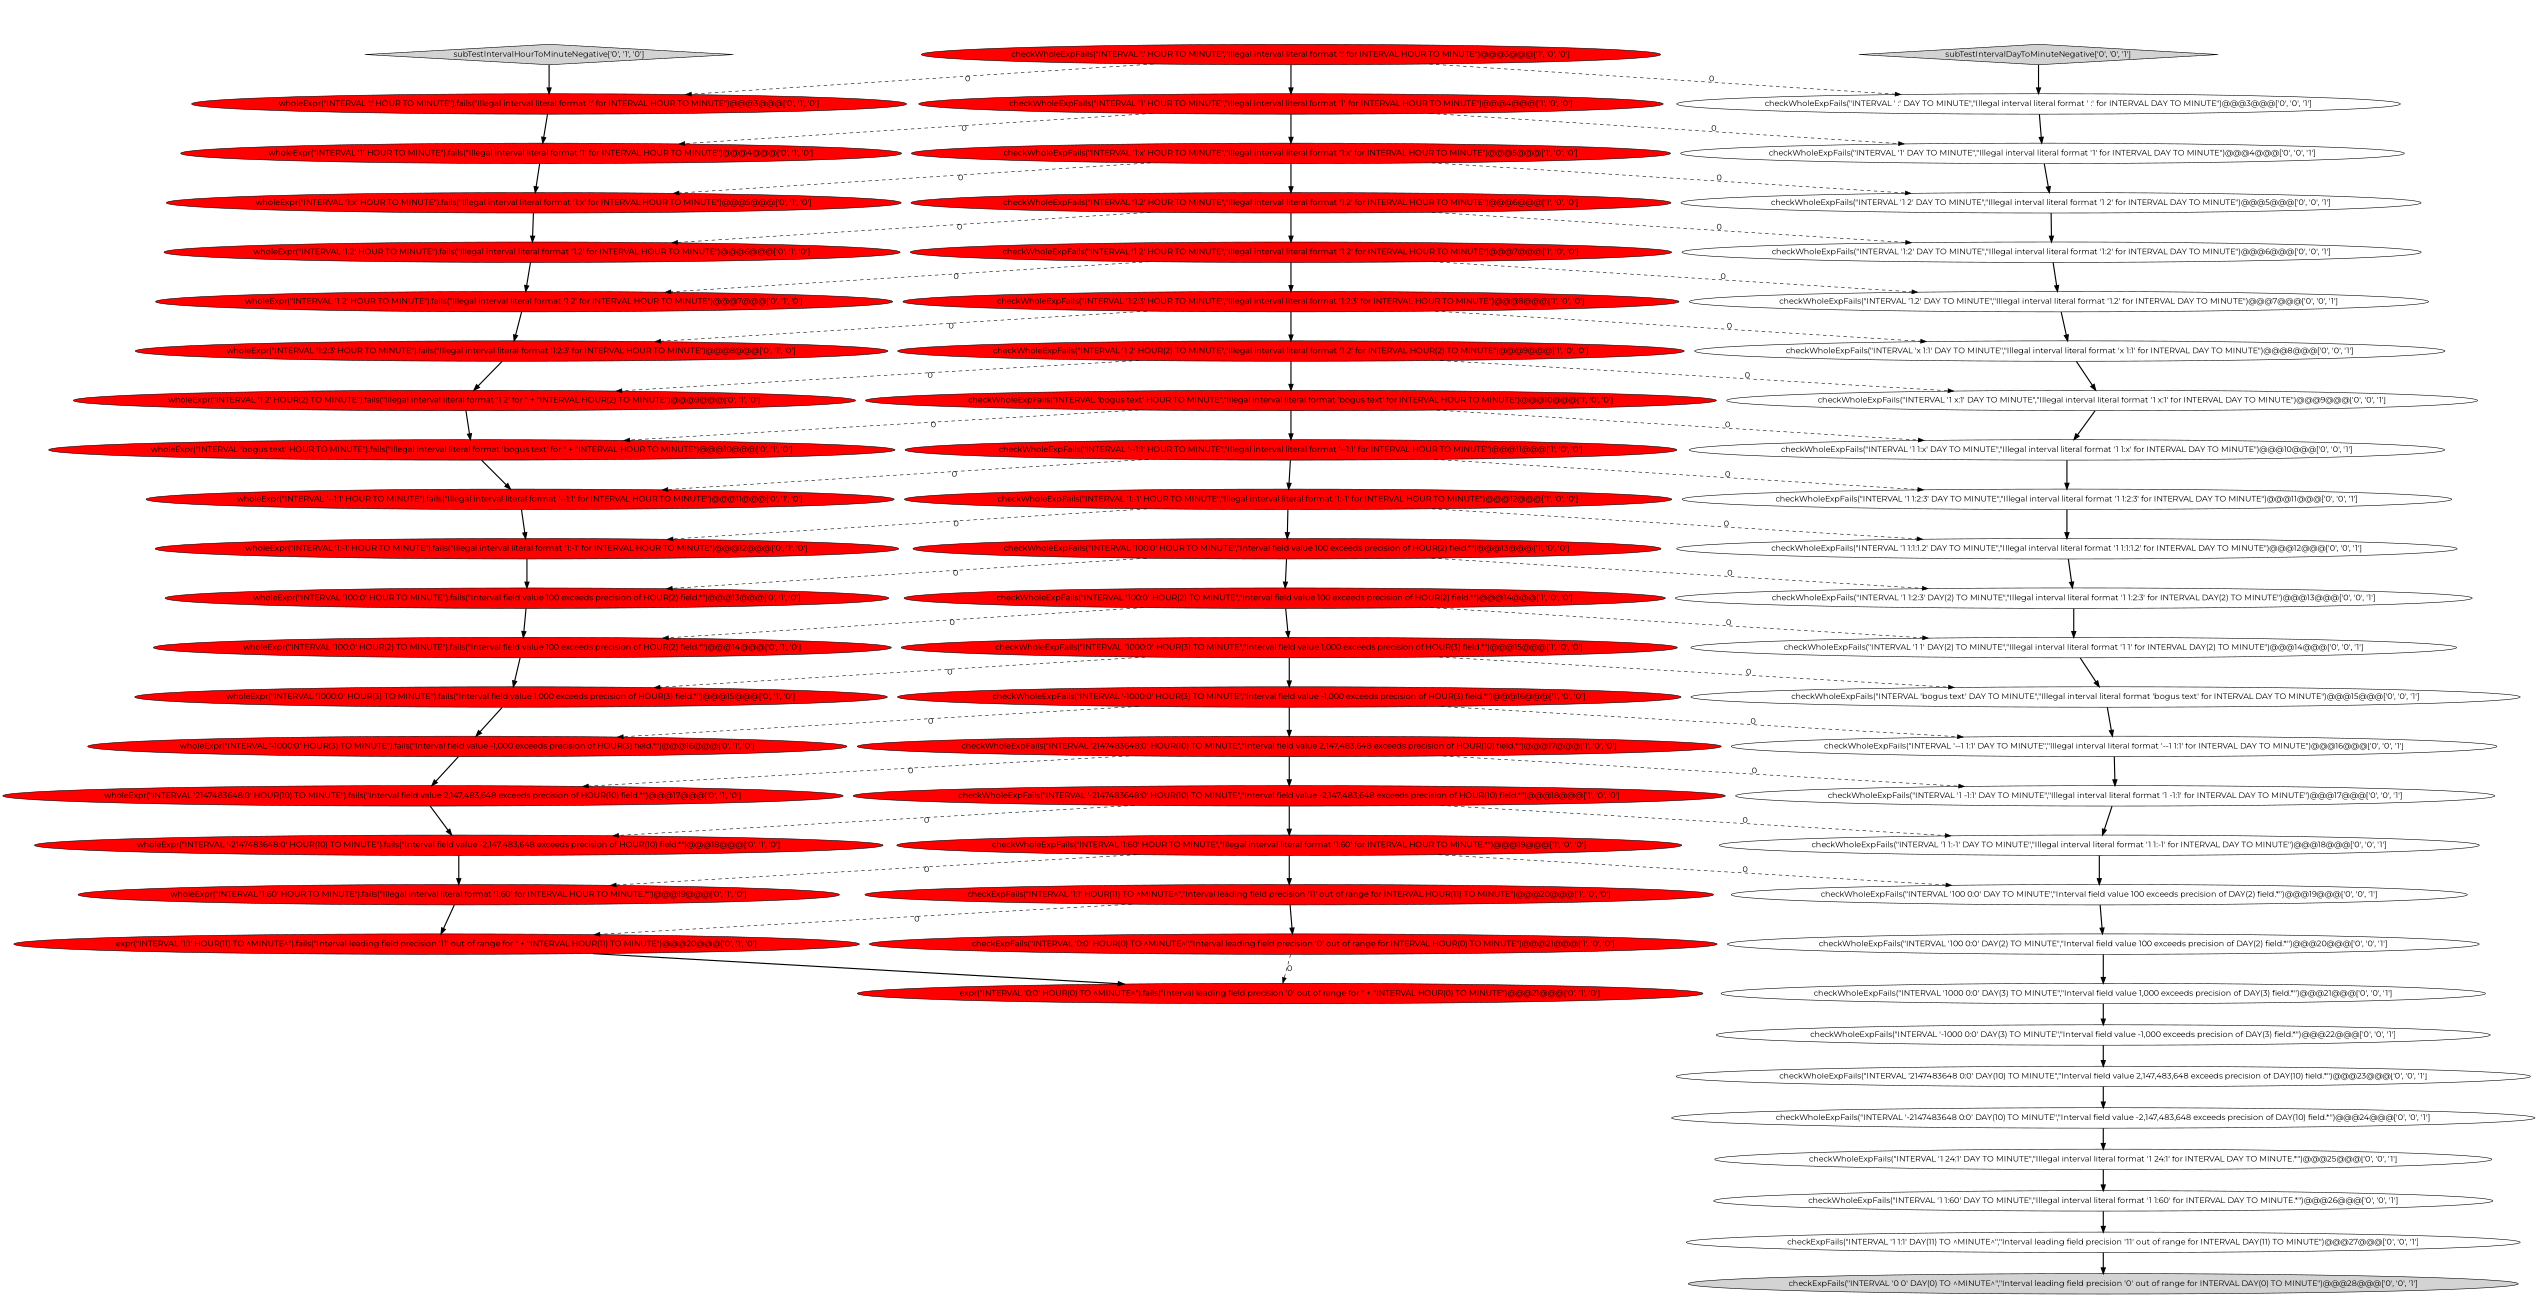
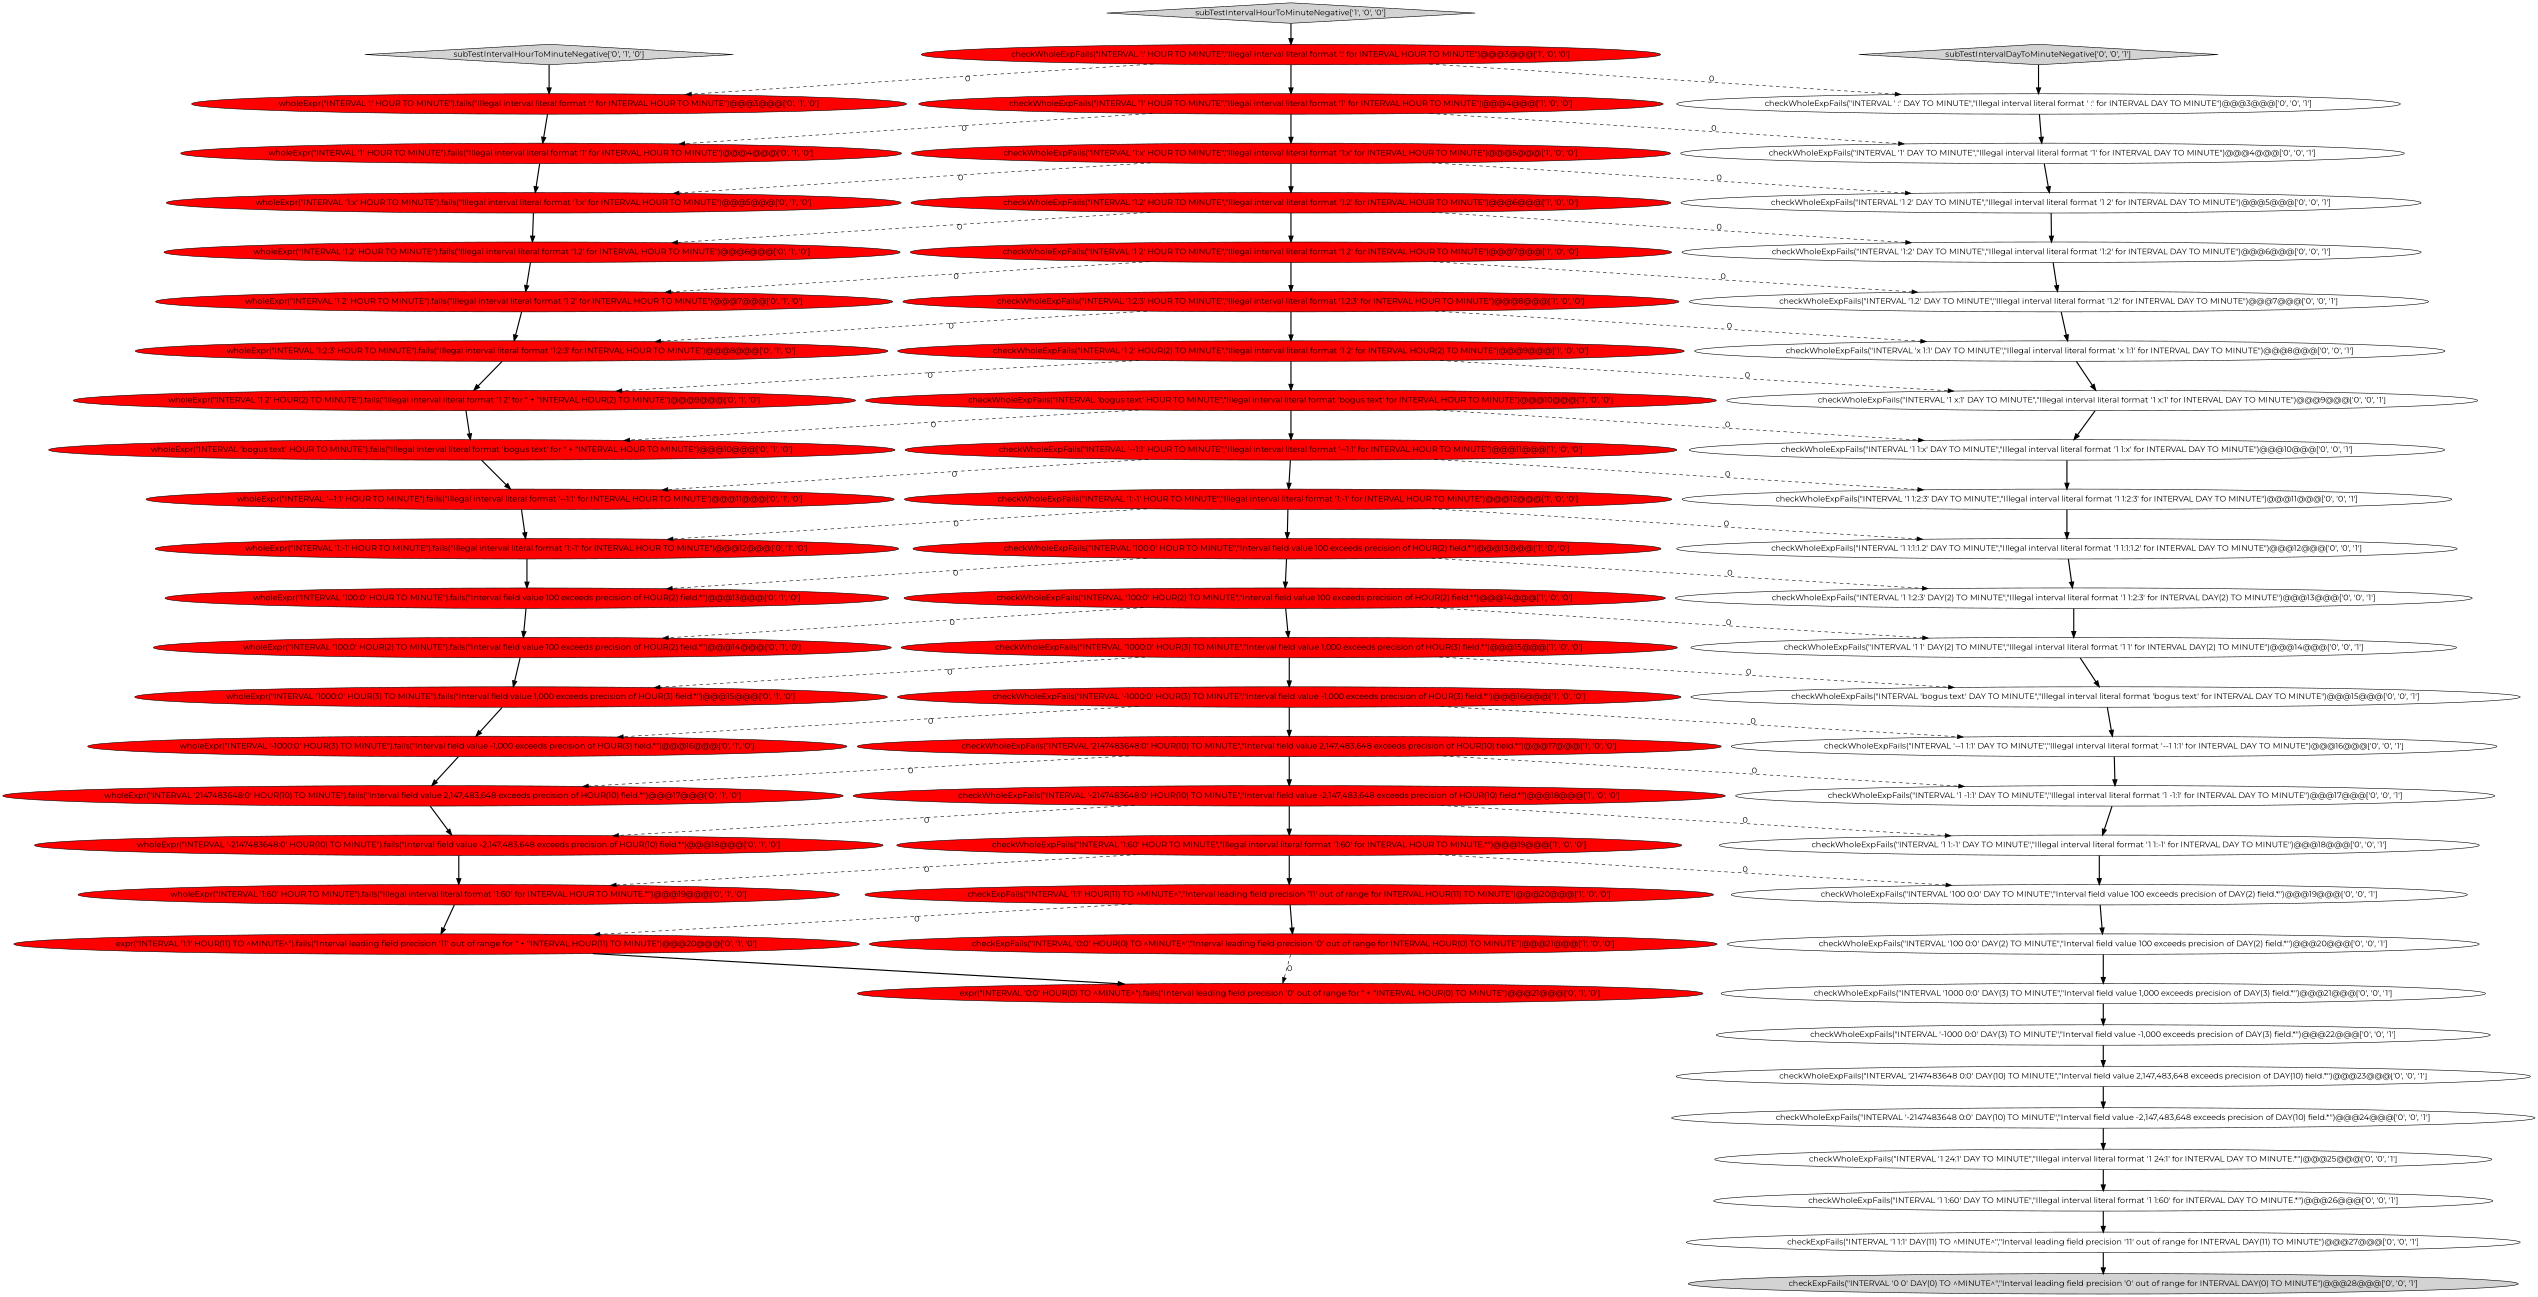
node "subTestIntervalHourToMinuteNegative['1', '0', '0']": added
